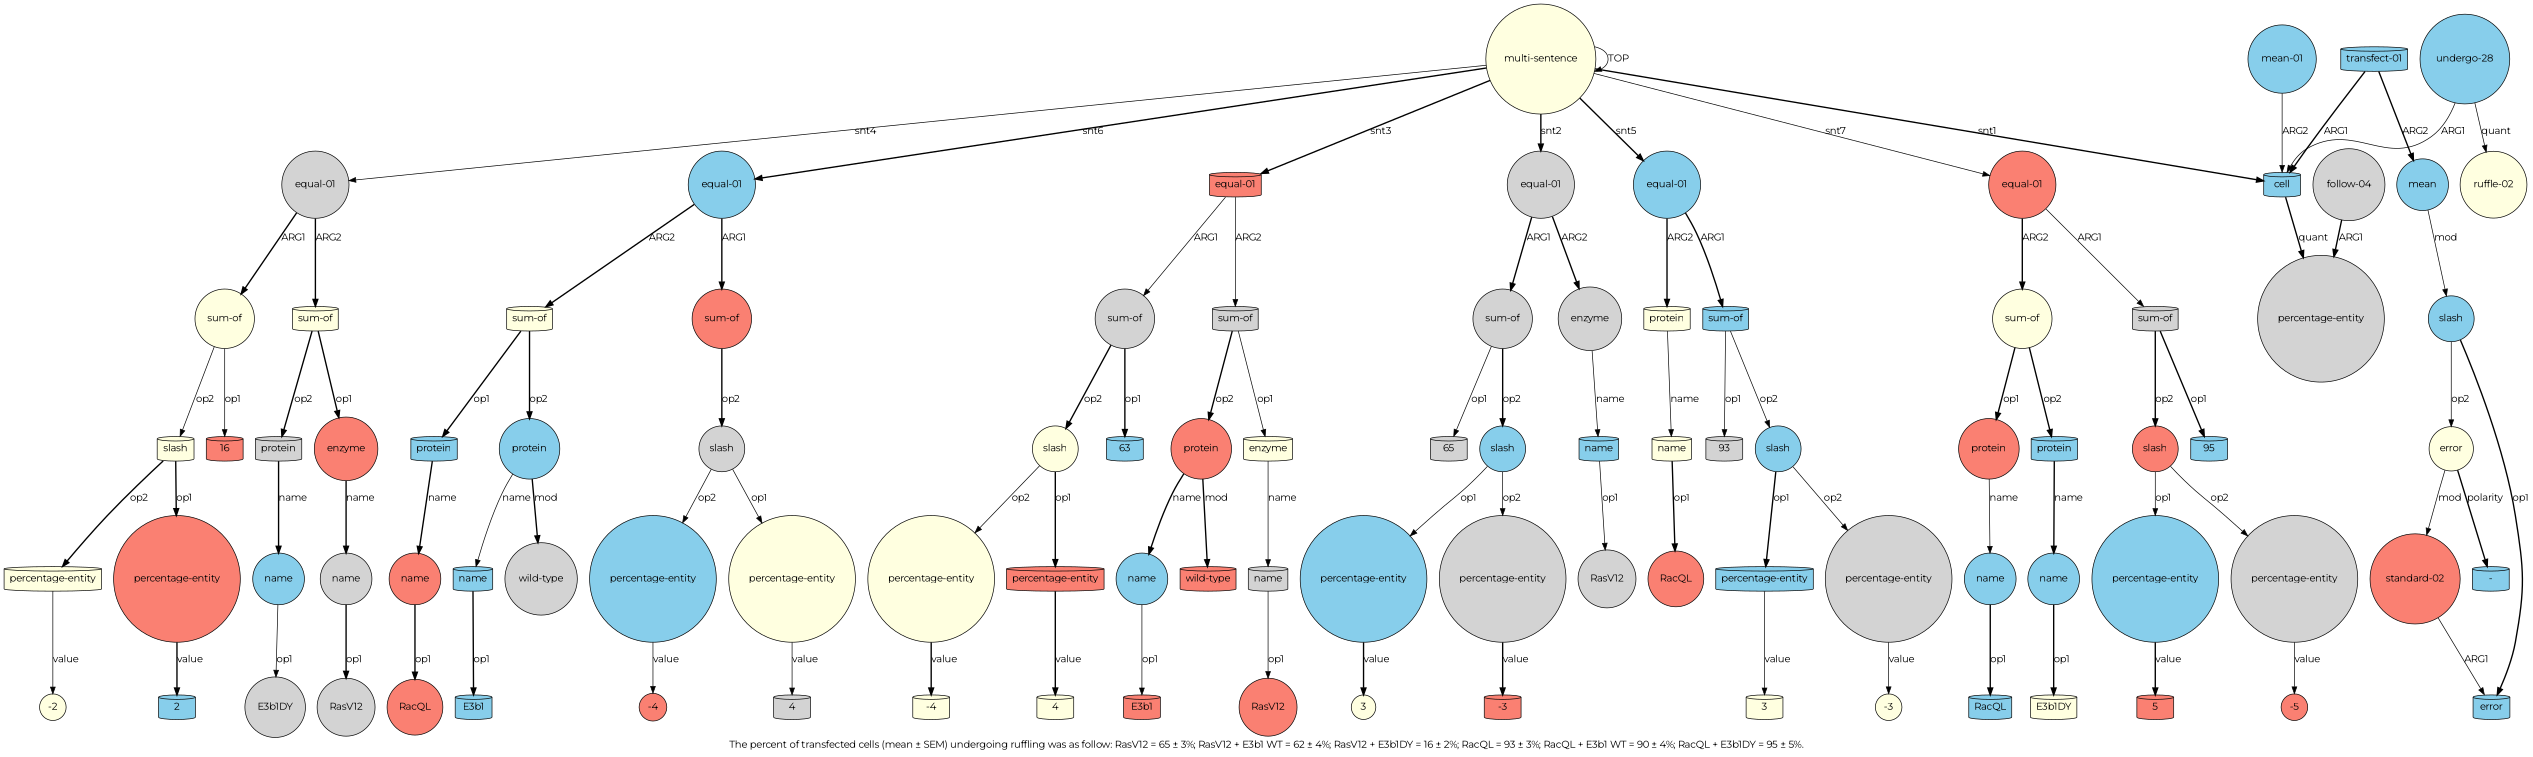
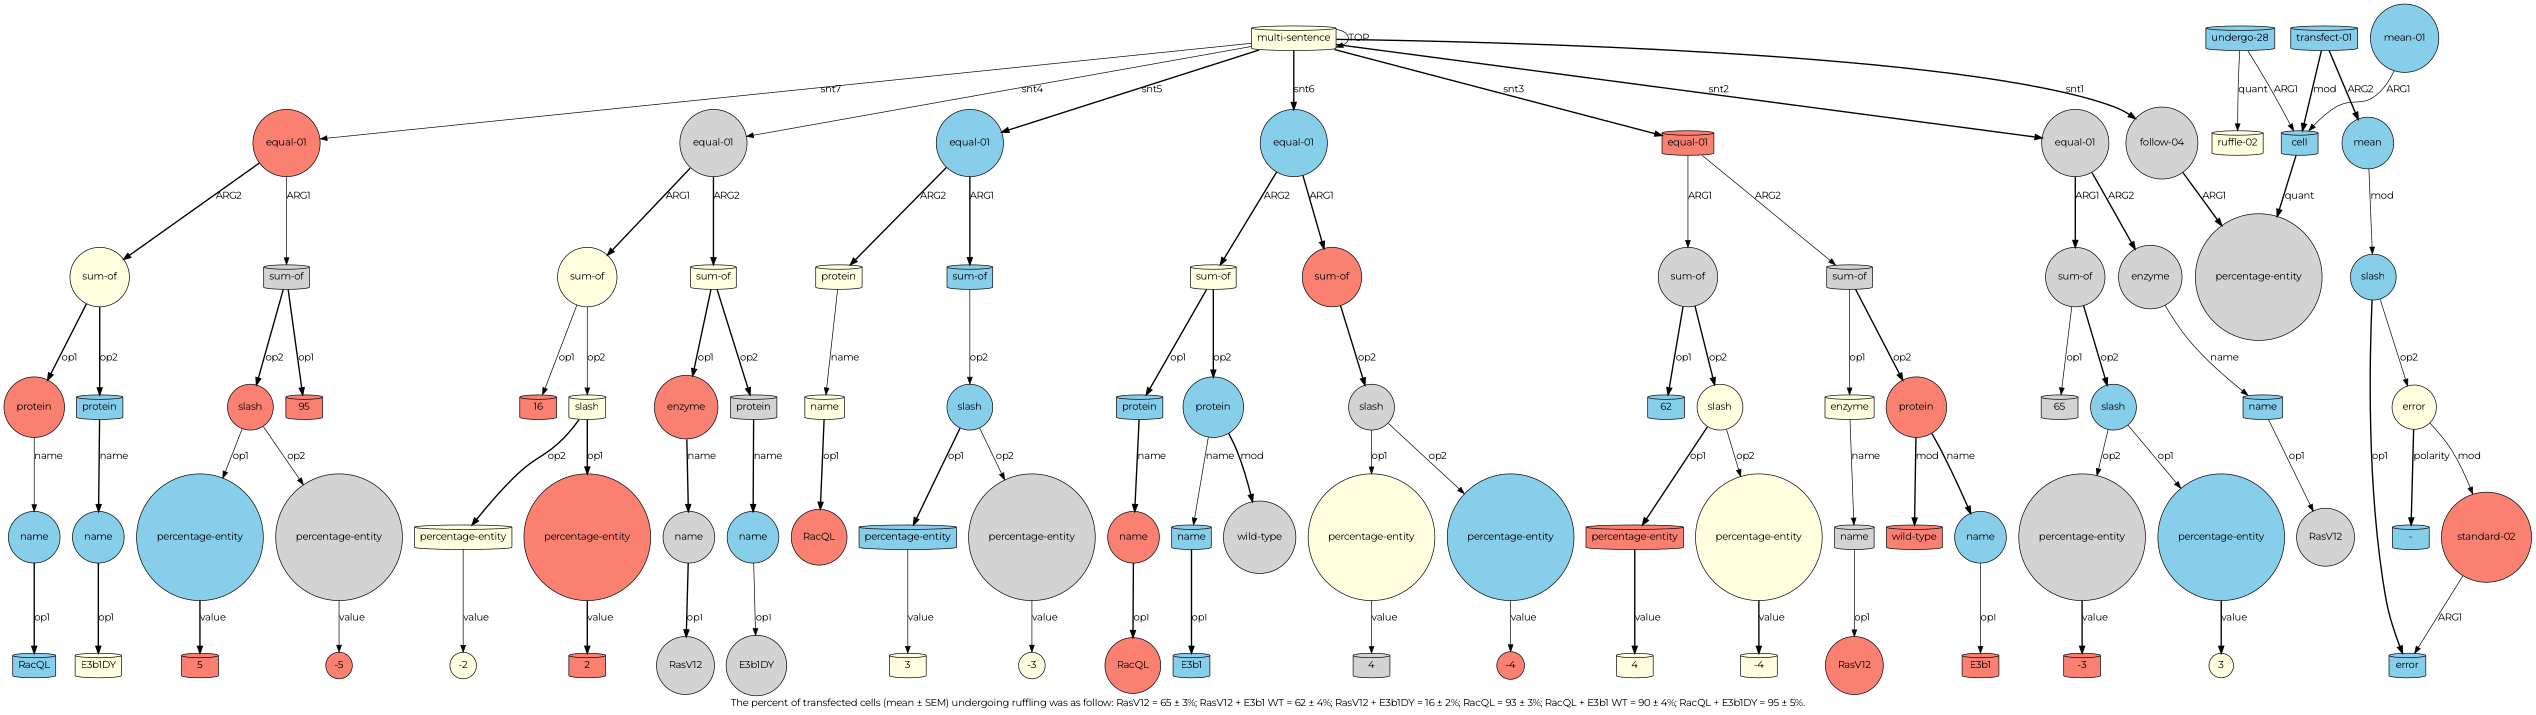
node "multi-sentence": shape circle -> cylinder
node "undergo-28": shape circle -> cylinder
edge "multi-sentence" -> "cell": now "multi-sentence" -> "follow-04"
edge "mean-01" -> "cell": label "ARG2" -> "ARG1"
edge "transfect-01" -> "cell": label "ARG1" -> "mod"
node "ruffle-02": shape circle -> cylinder
node "63": label "63" -> "62"
node "93": removed
node "95": fillcolor skyblue -> salmon
node "2": fillcolor skyblue -> salmon
